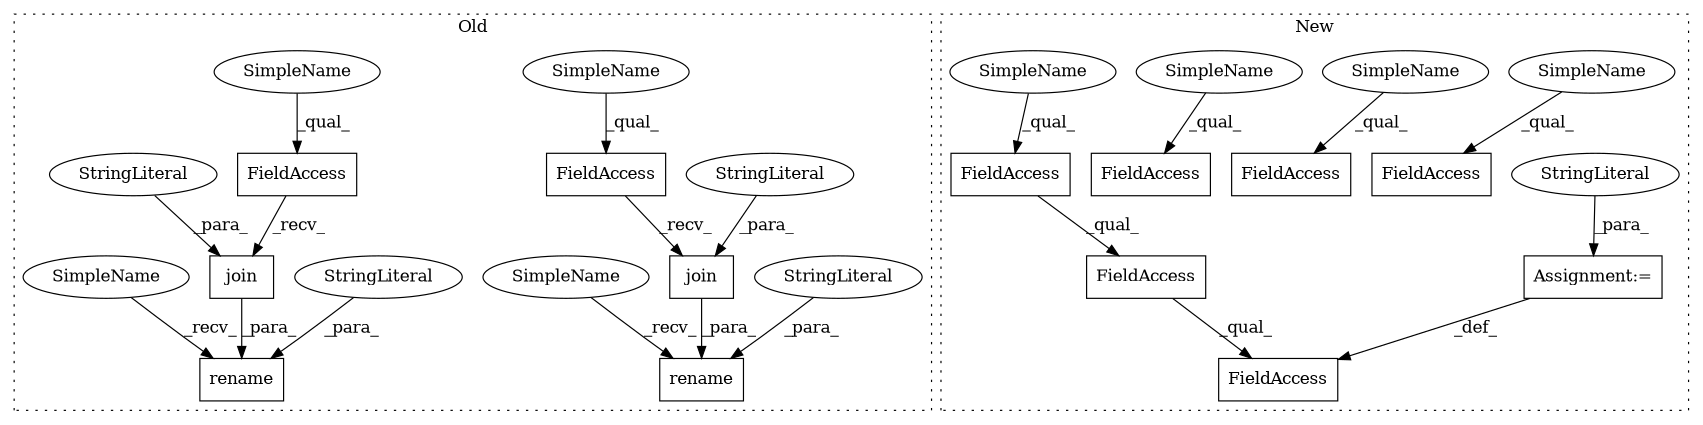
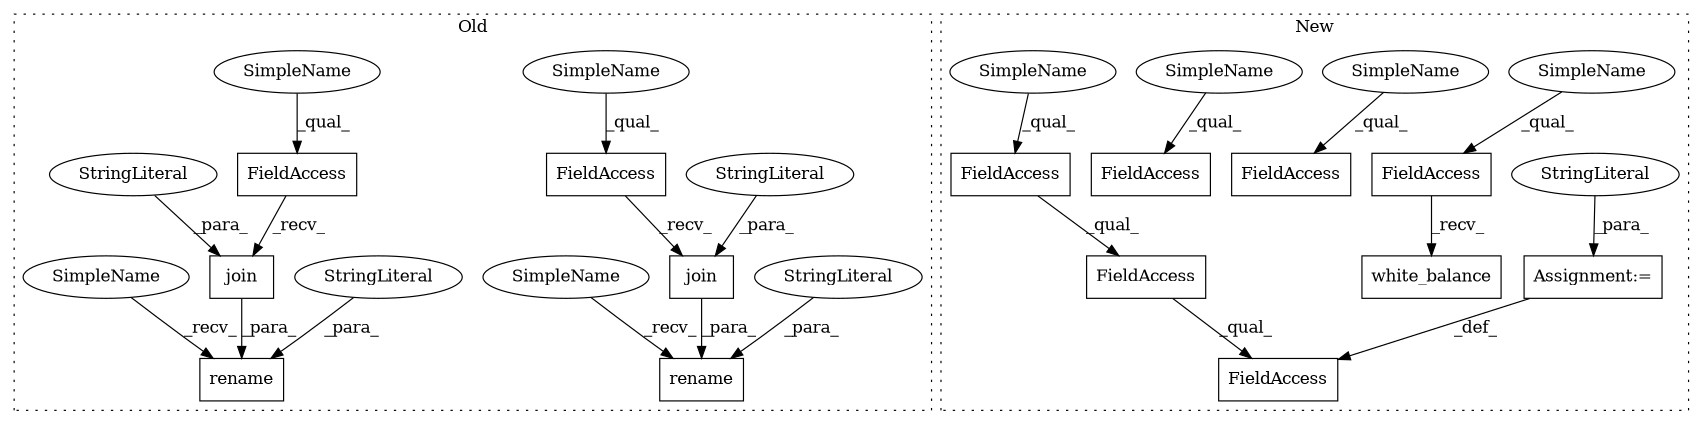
node "white_balance": added
